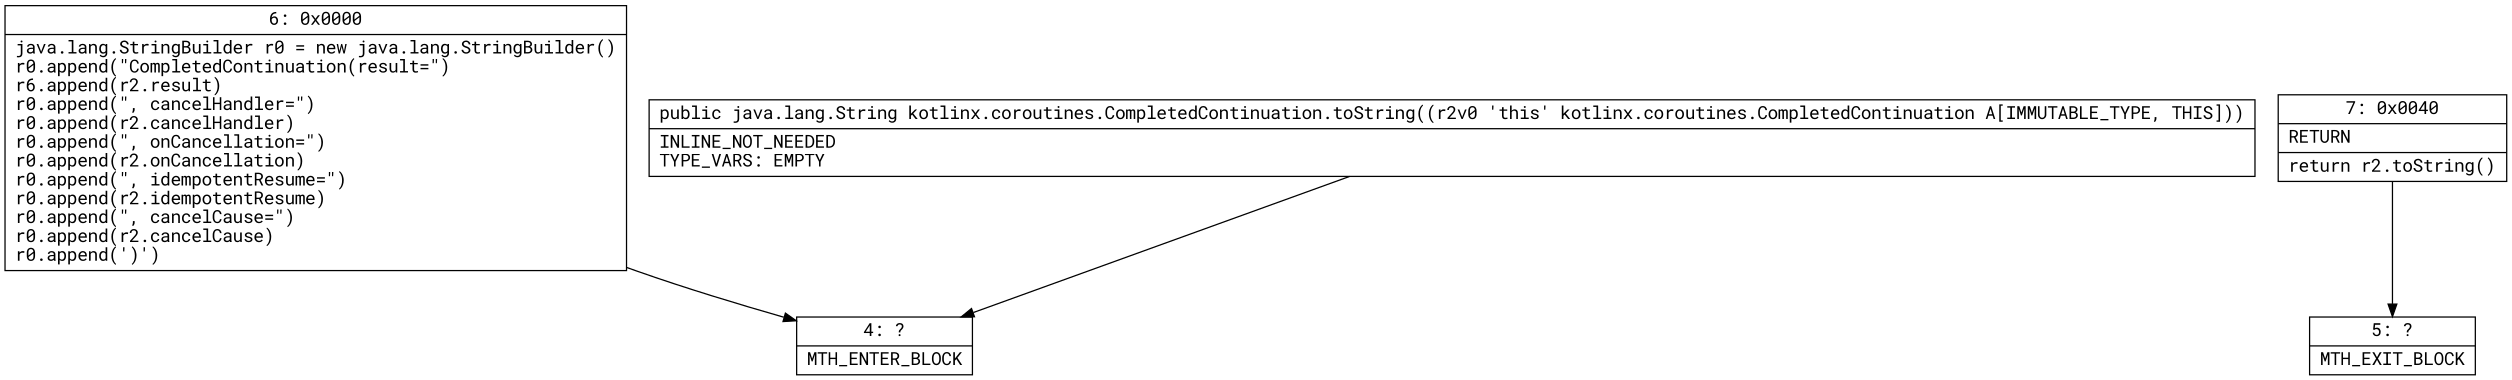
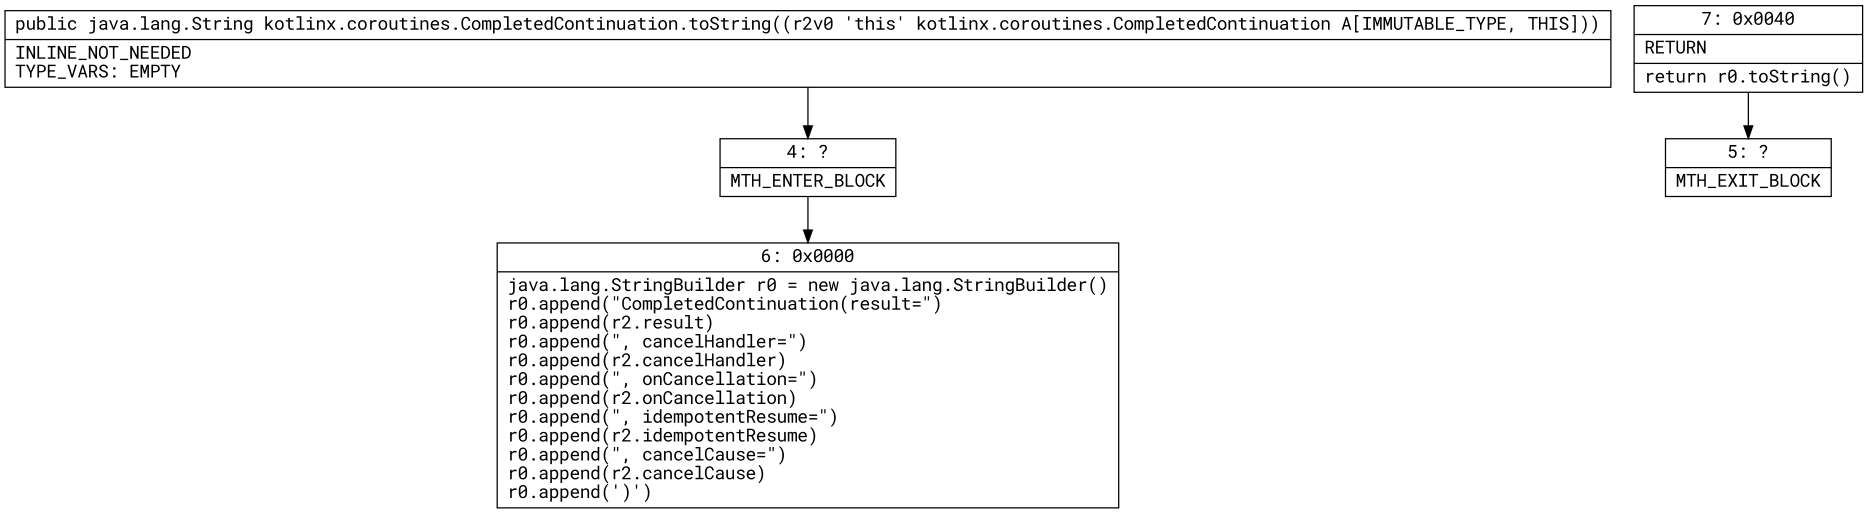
node "6: 0x0000": text "r6.append(r2.result)" -> "r0.append(r2.result)"
node "7: 0x0040": text "return r2.toString()" -> "return r0.toString()"
edge "6: 0x0000" -> "4: ?": reversed
